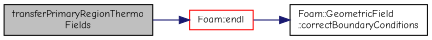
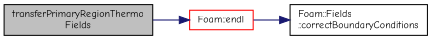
node "Foam::GeometricField ::correctBoundaryConditions": label "Foam::GeometricField ::correctBoundaryConditions" -> "Foam::Fields ::correctBoundaryConditions"
